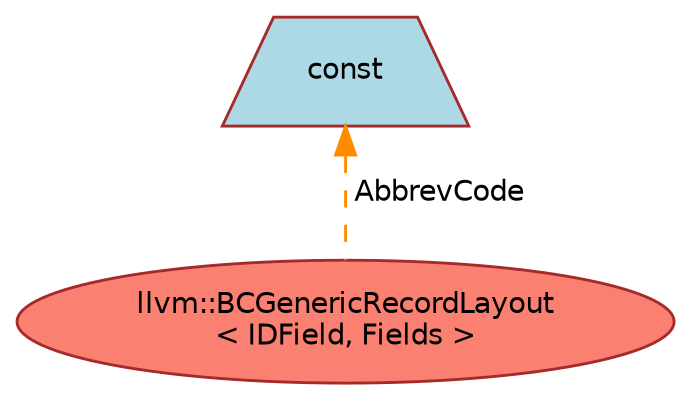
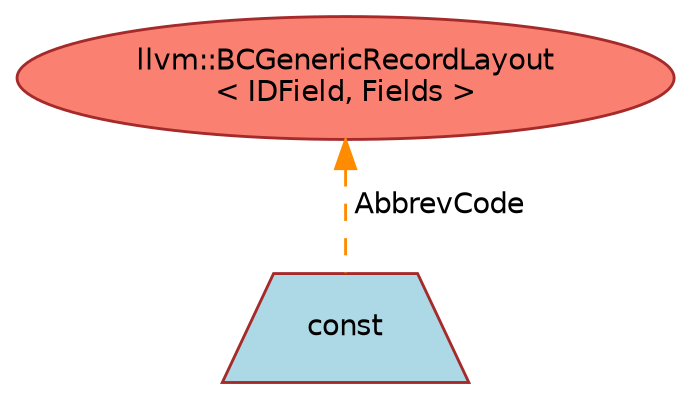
edge "llvm::BCGenericRecordLayout < IDField, Fields >" -> "const": reversed
